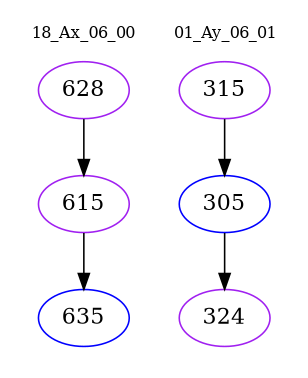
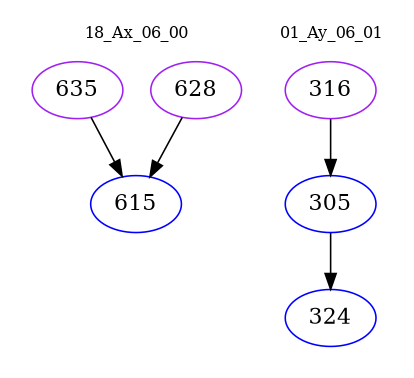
node "315": label "315" -> "316"
node "615": color purple -> blue
edge "615" -> "635": reversed
node "635": color blue -> purple
node "324": color purple -> blue
